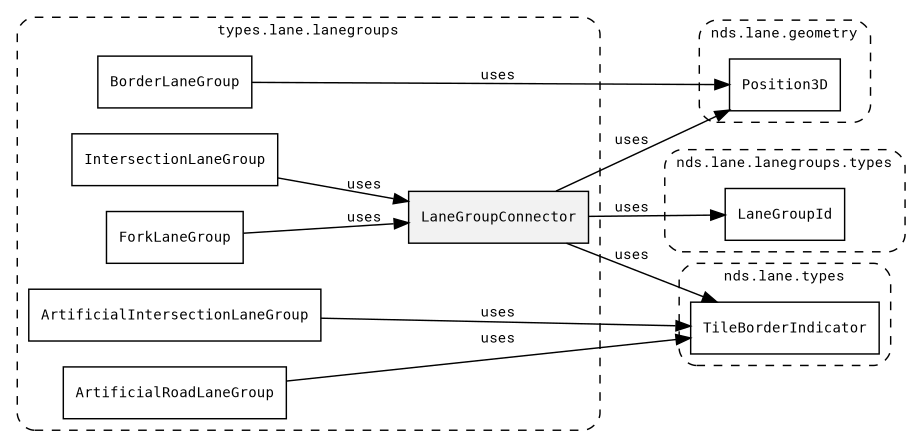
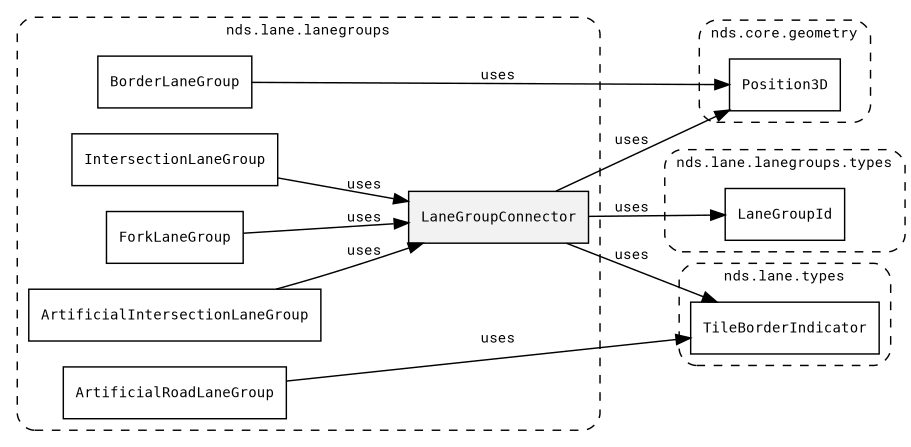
cluster "types.lane.lanegroups": label "types.lane.lanegroups" -> "nds.lane.lanegroups"
cluster "nds.lane.geometry": label "nds.lane.geometry" -> "nds.core.geometry"
edge "ArtificialIntersectionLaneGroup" -> "TileBorderIndicator": now "ArtificialIntersectionLaneGroup" -> "LaneGroupConnector"
